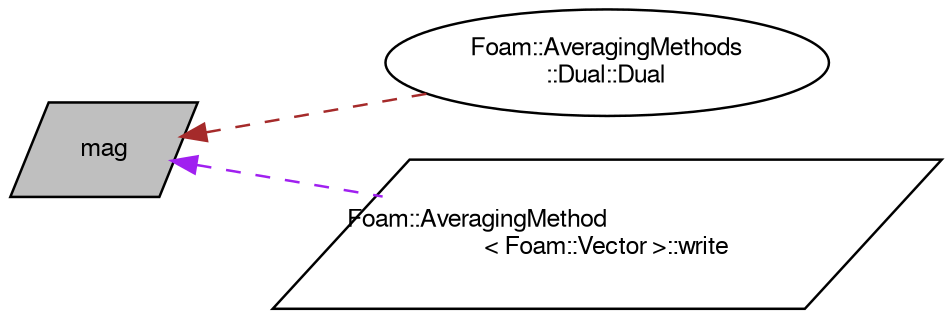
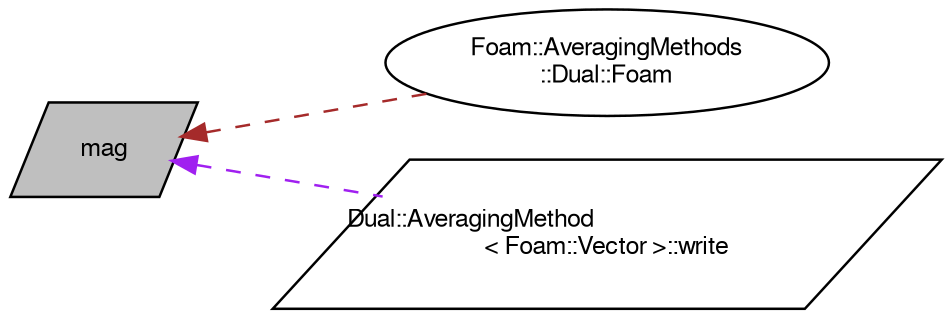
node "Foam::AveragingMethods ::Dual::Dual": label "Foam::AveragingMethods ::Dual::Dual" -> "Foam::AveragingMethods ::Dual::Foam"
node "Foam::AveragingMethod < Foam::Vector >::write": label "Foam::AveragingMethod < Foam::Vector >::write" -> "Dual::AveragingMethod < Foam::Vector >::write"
